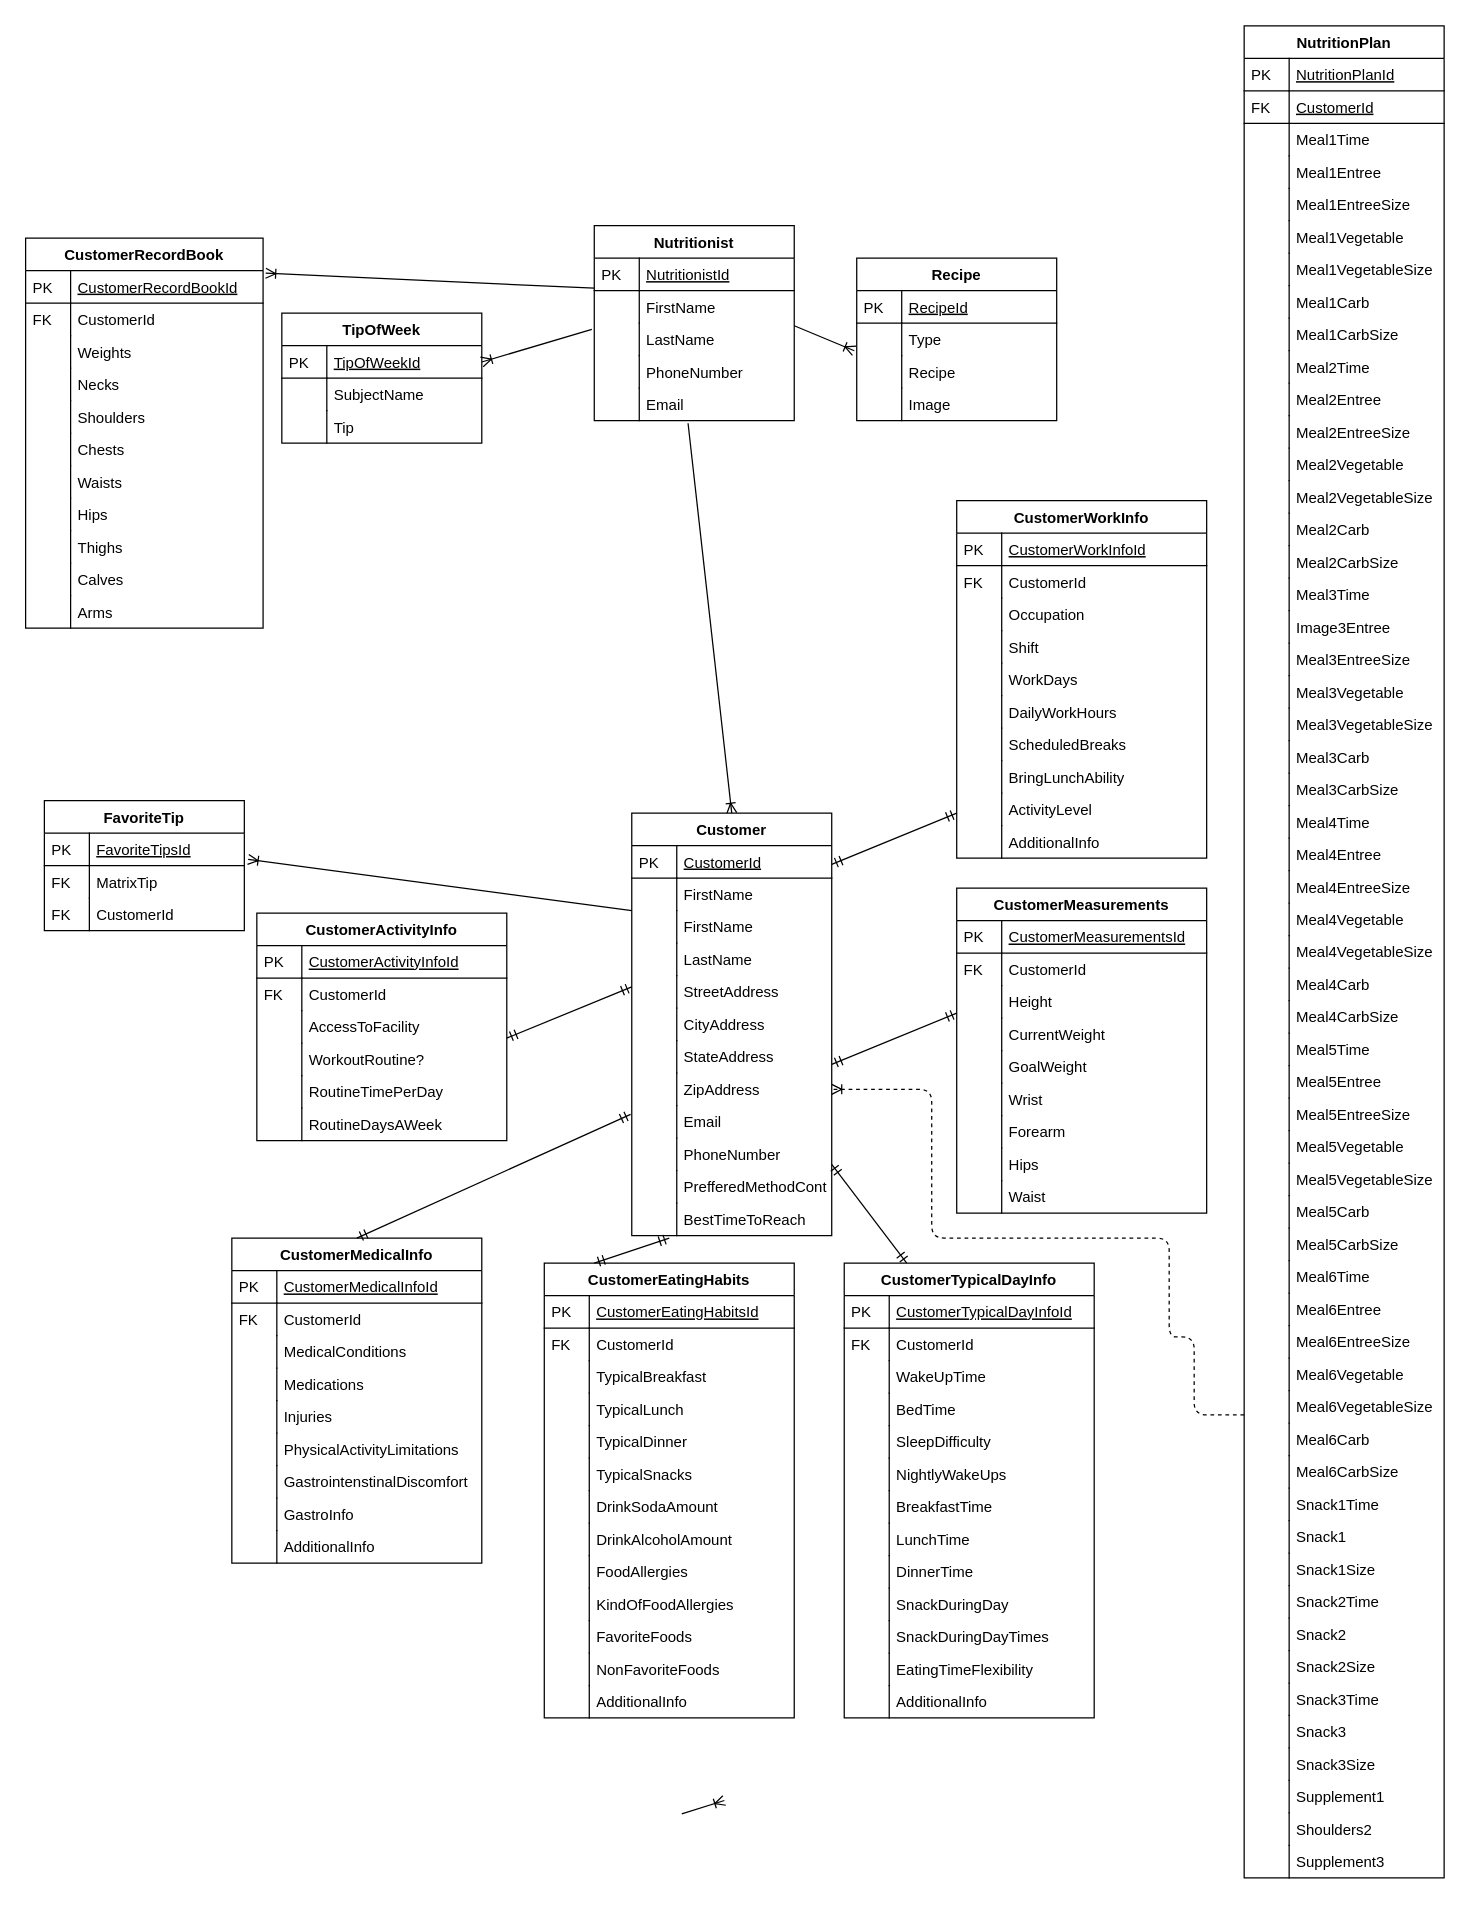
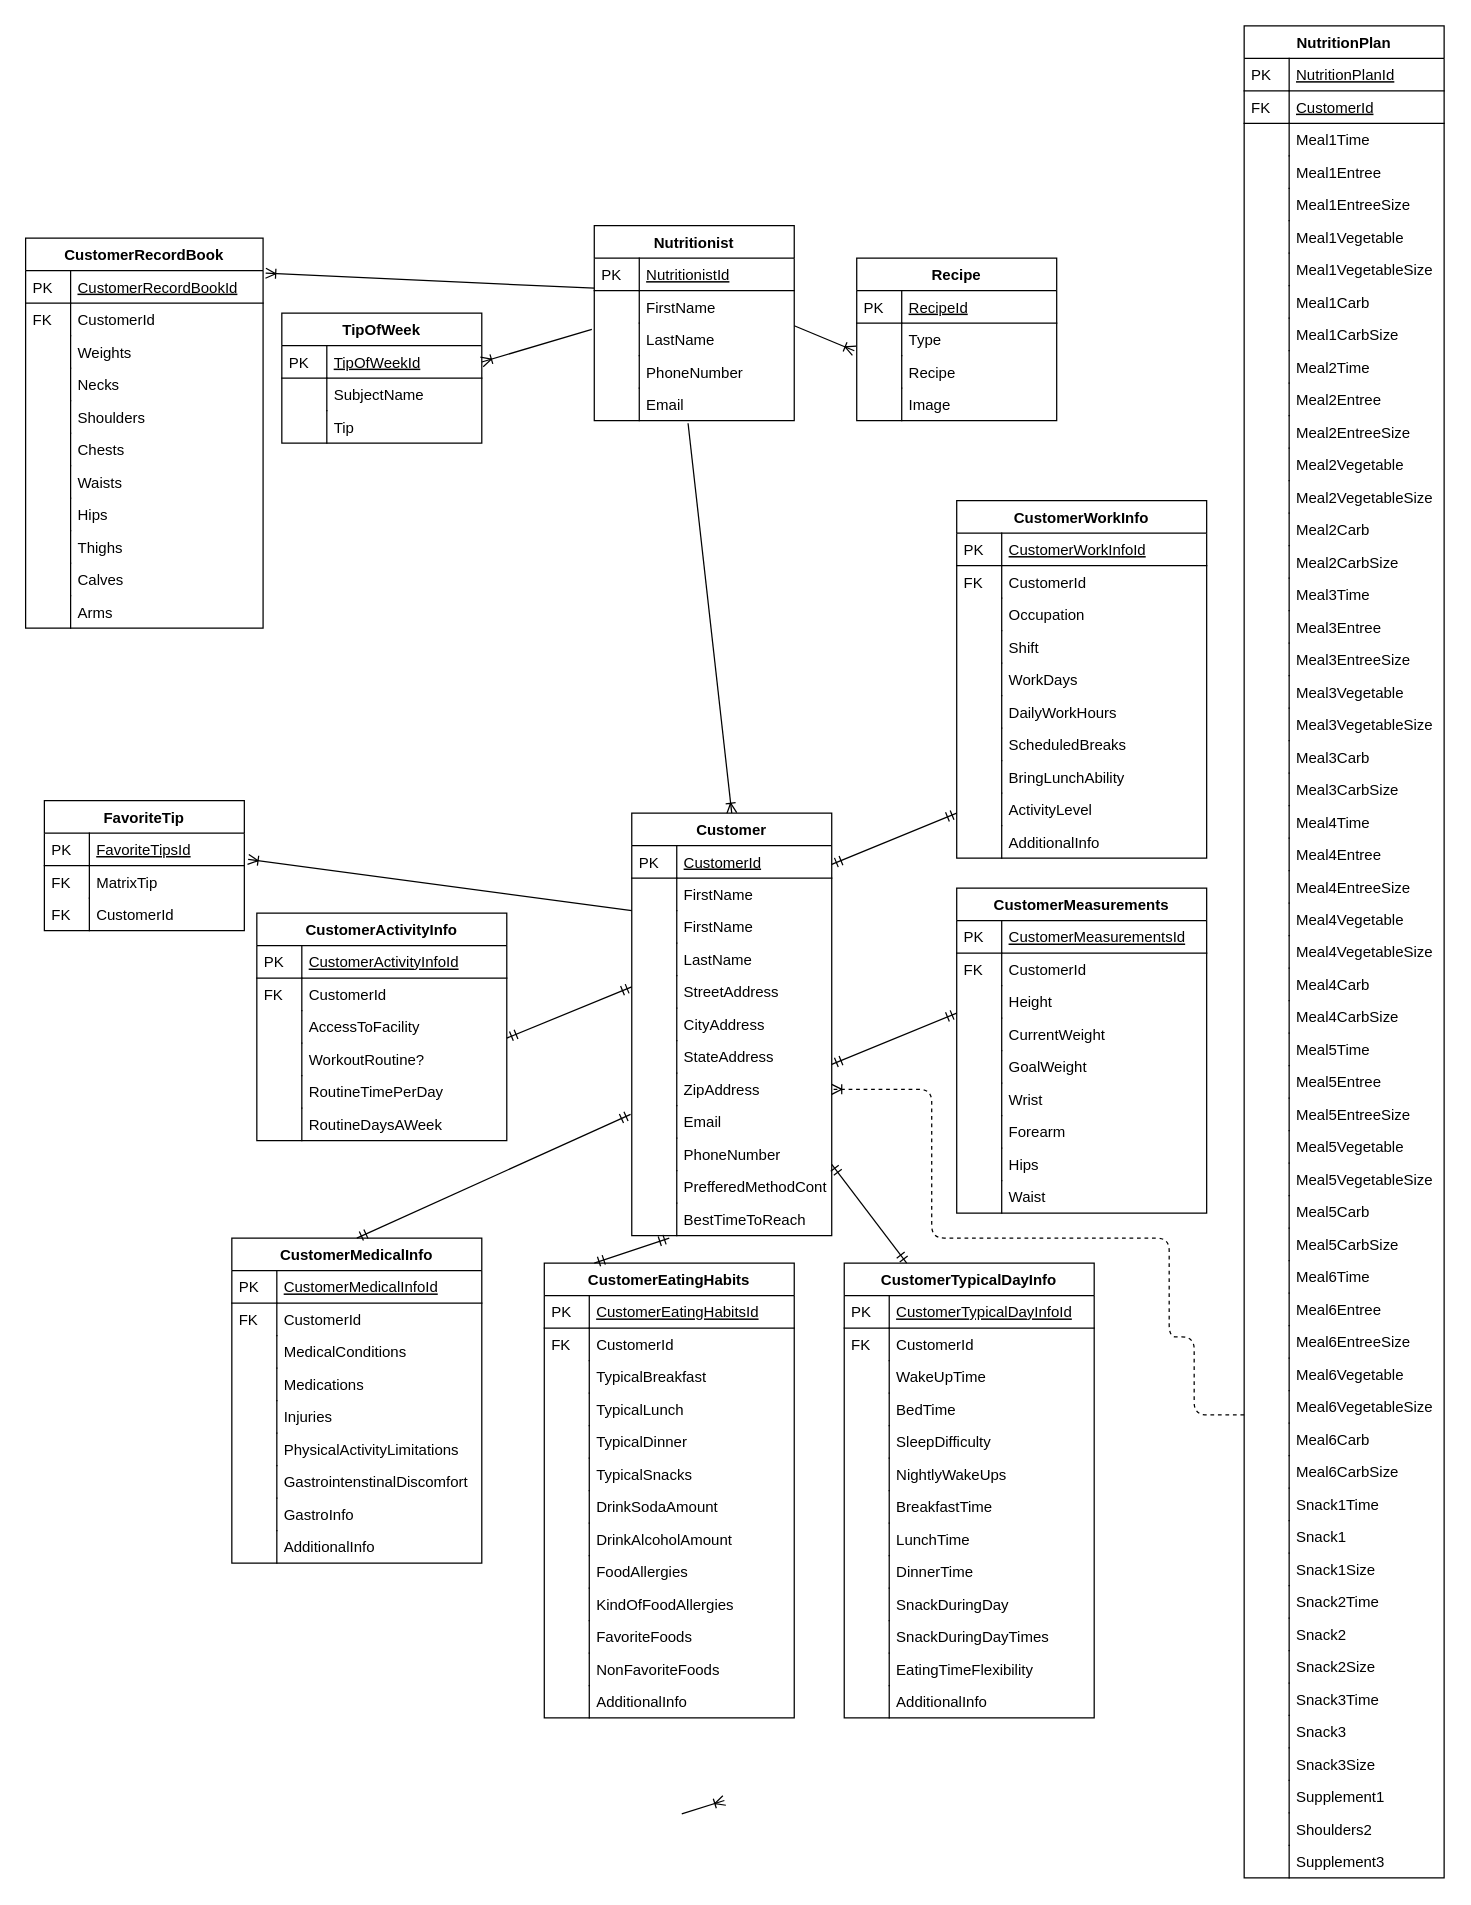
node "Image3Entree": label "Image3Entree" -> "Meal3Entree"
